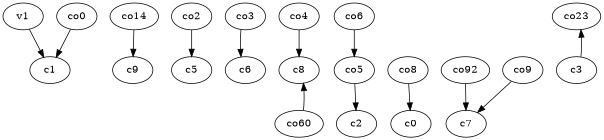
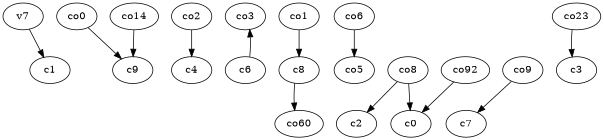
node "v1": label "v1" -> "v7"
node "co4": label "co4" -> "co1"
edge "co3" -> "c6": reversed
edge "co0" -> "c1": now "co0" -> "c9"
edge "c3" -> "co23": reversed
node "c5": label "c5" -> "c4"
edge "co5" -> "c2": now "co8" -> "c2"
edge "co92" -> "c7": now "co92" -> "c0"
edge "co60" -> "c8": reversed
